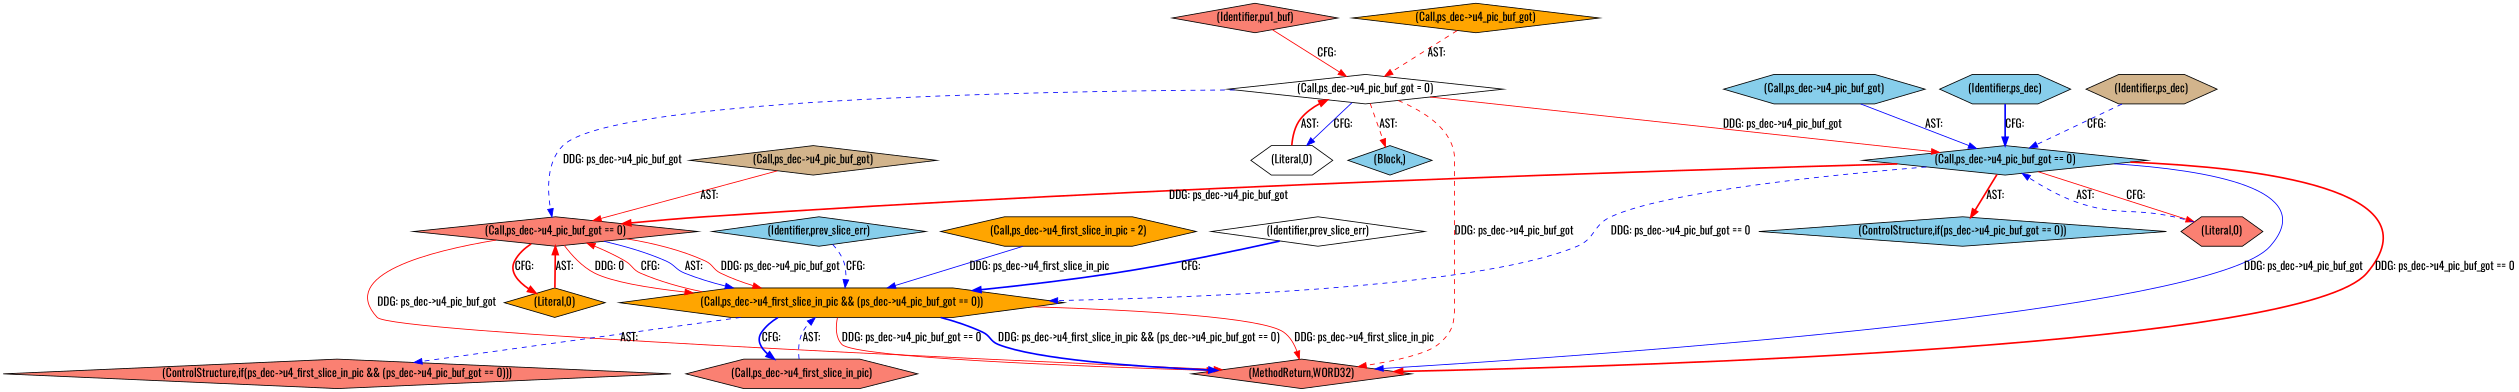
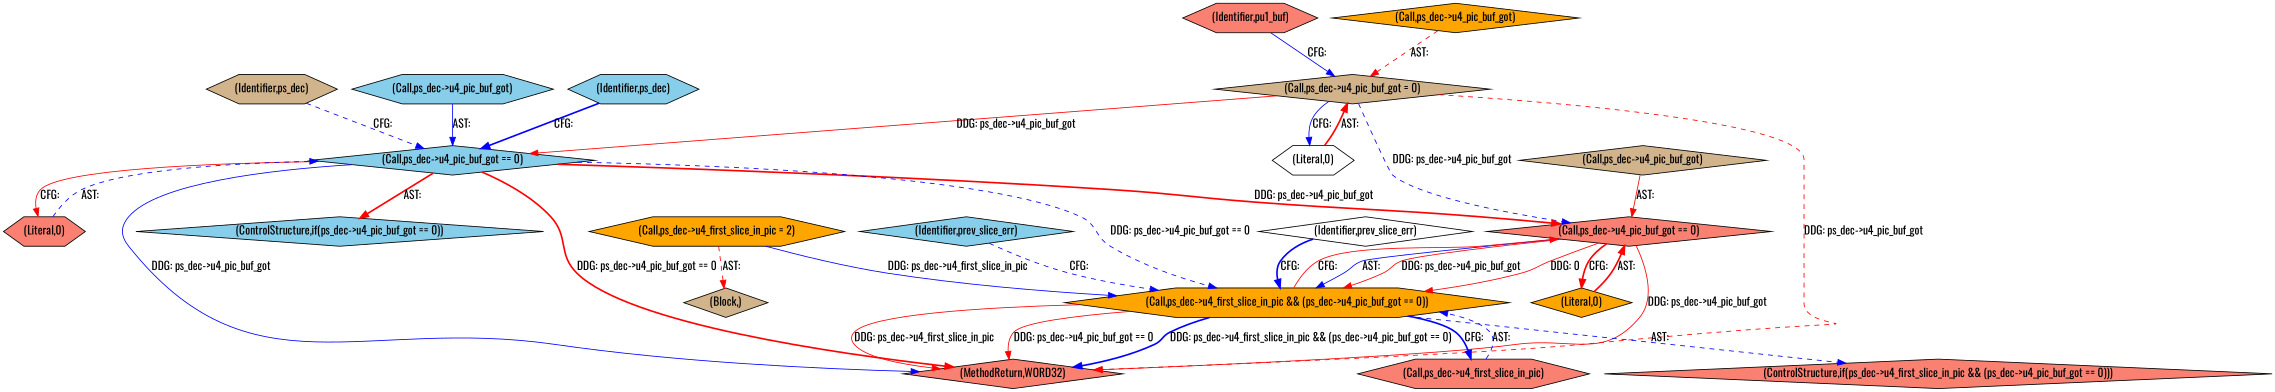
node "(Identifier,pu1_buf)": shape diamond -> hexagon
edge "(Identifier,pu1_buf)" -> "(Call,ps_dec->u4_pic_buf_got = 0)": color red -> blue
node "(Call,ps_dec->u4_pic_buf_got = 0)": fillcolor white -> tan
edge "(Call,ps_dec->u4_pic_buf_got = 0)" -> "(Block,)": now "(Call,ps_dec->u4_first_slice_in_pic = 2)" -> "(Block,)"
node "(Block,)": fillcolor skyblue -> tan
